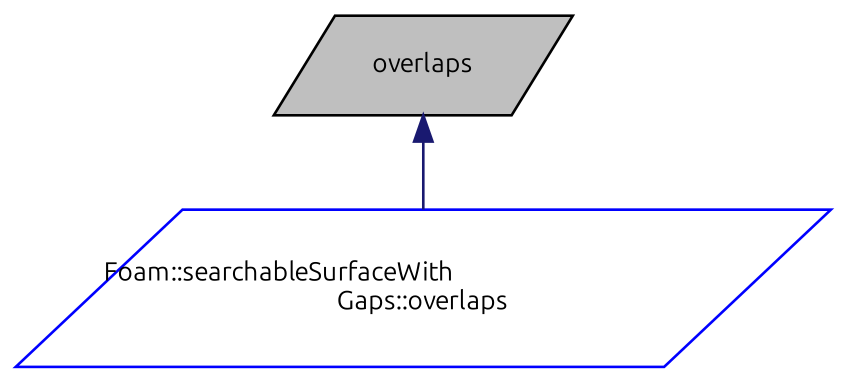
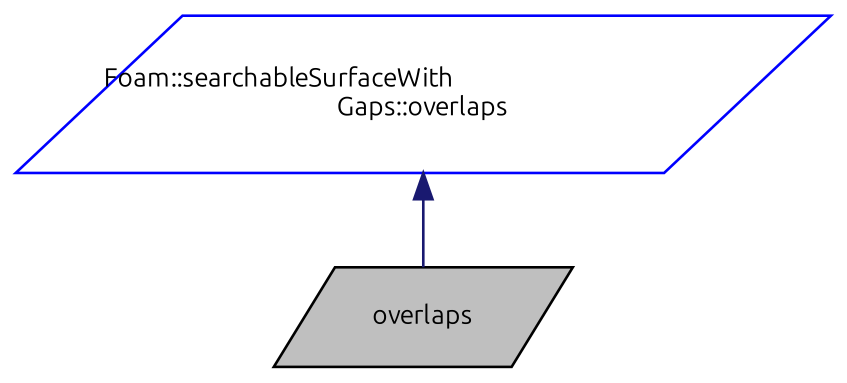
edge "Foam::searchableSurfaceWith Gaps::overlaps" -> "overlaps": reversed
